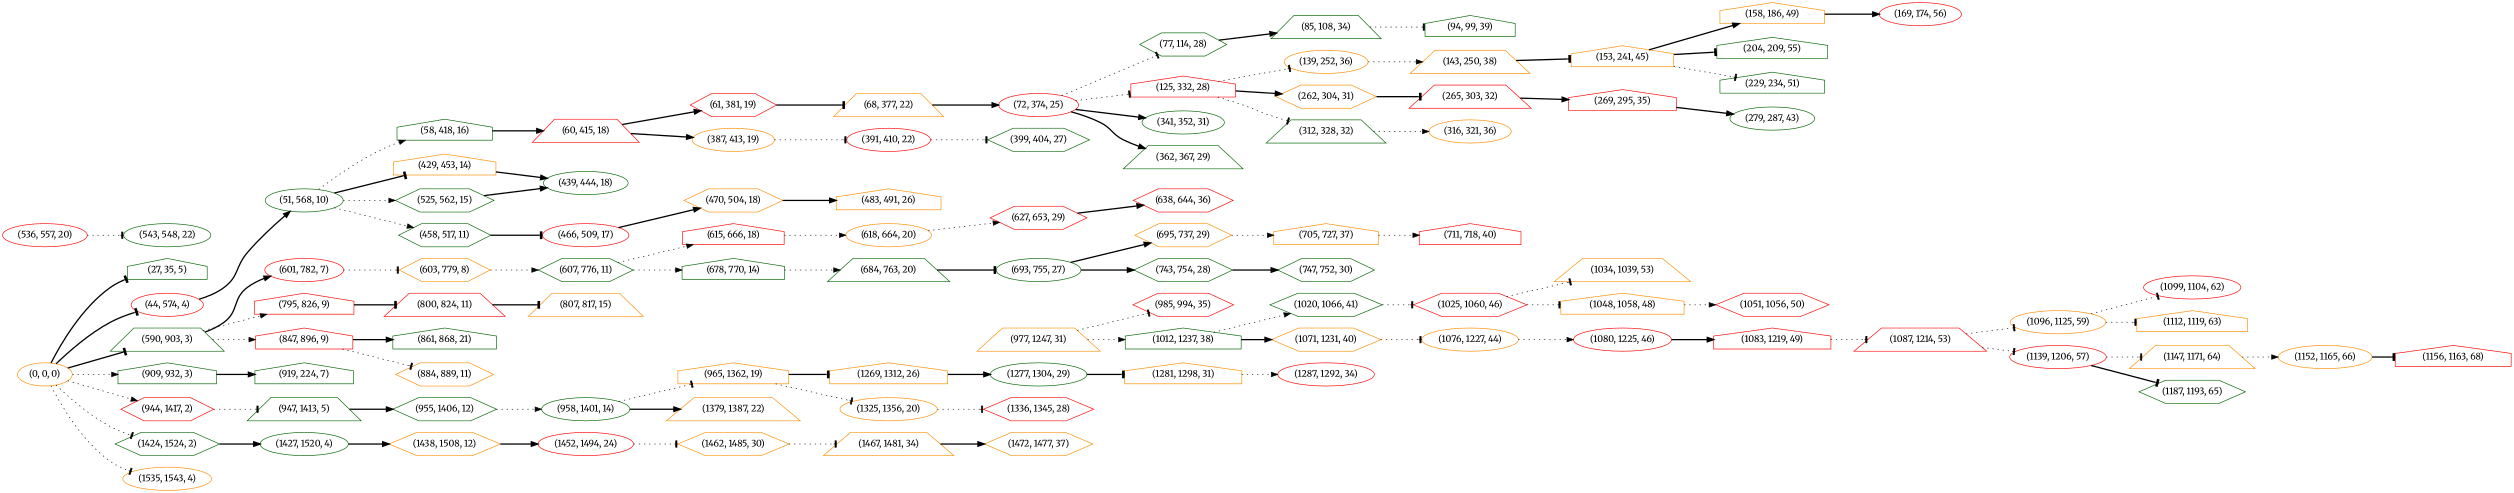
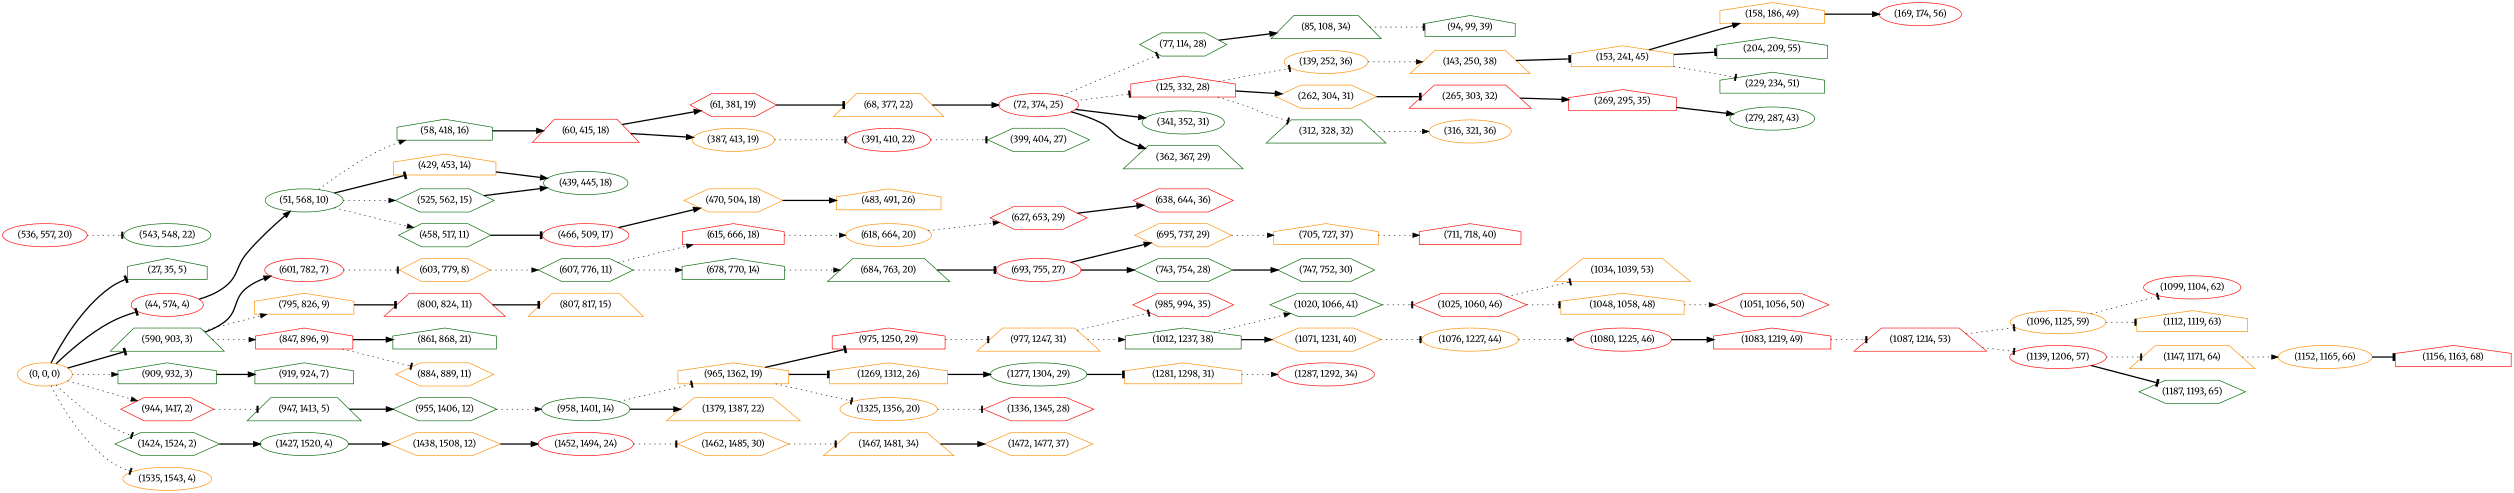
node "(439, 444, 18)": label "(439, 444, 18)" -> "(439, 445, 18)"
node "(693, 755, 27)": color darkgreen -> red
node "(795, 826, 9)": color red -> darkorange
node "(975, 1250, 29)": added
node "(919, 224, 7)": label "(919, 224, 7)" -> "(919, 924, 7)"
